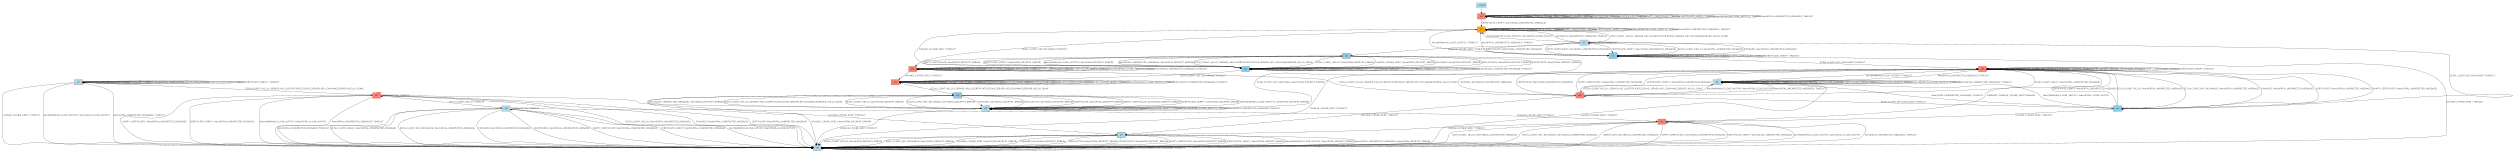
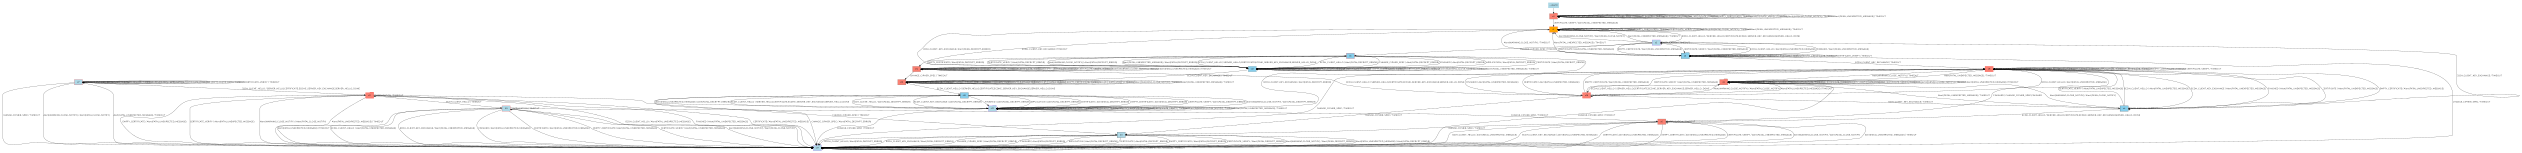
edge "s1" -> "s12": label "CHANGE_CIPHER_SPEC / TIMEOUT" -> "ECDH_CLIENT_KEY_EXCHANGE / Alert(FATAL,DECRYPT_ERROR)"
node "s9": fillcolor lightblue -> salmon
edge "s4" -> "s6": label "CHANGE_CIPHER_SPEC / TIMEOUT" -> "ECDH_CLIENT_HELLO / SERVER_HELLO,CERTIFICATE,ECDHE_SERVER_KEY_EXCHANGE,SERVER_HELLO_DONE"
